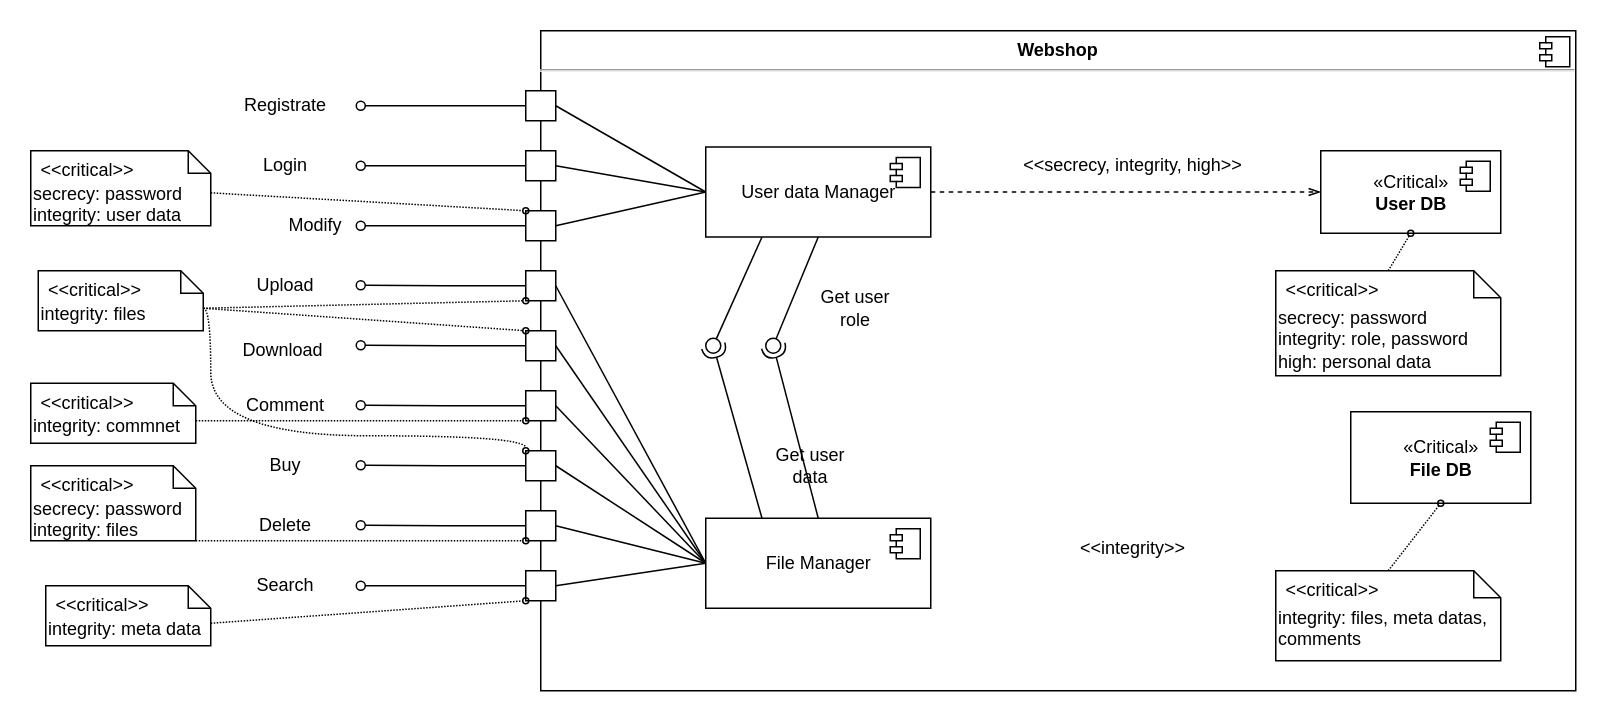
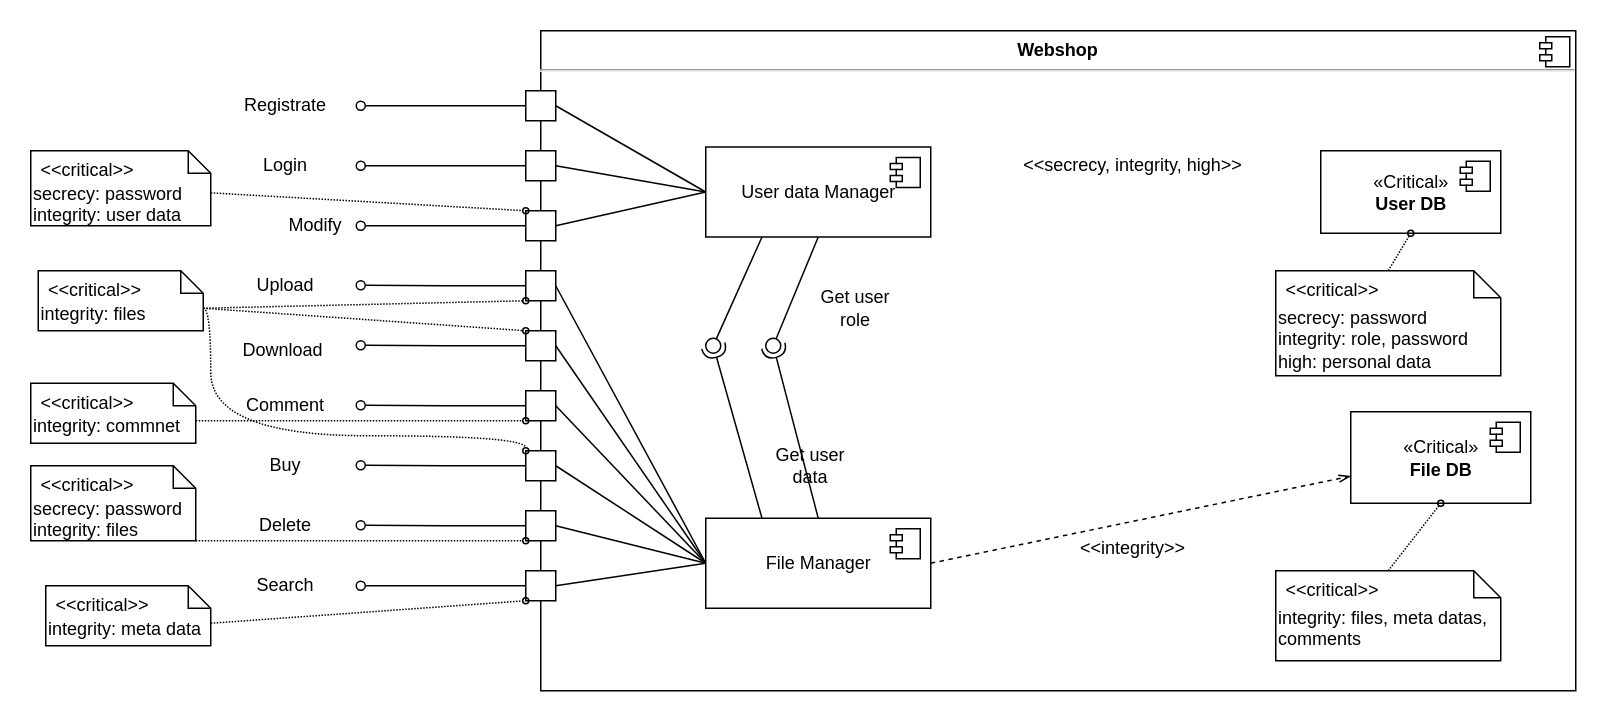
edge "User data Manager" -> "«Critical» User DB": removed
edge "File Manager" -> "«Critical» File DB": added
